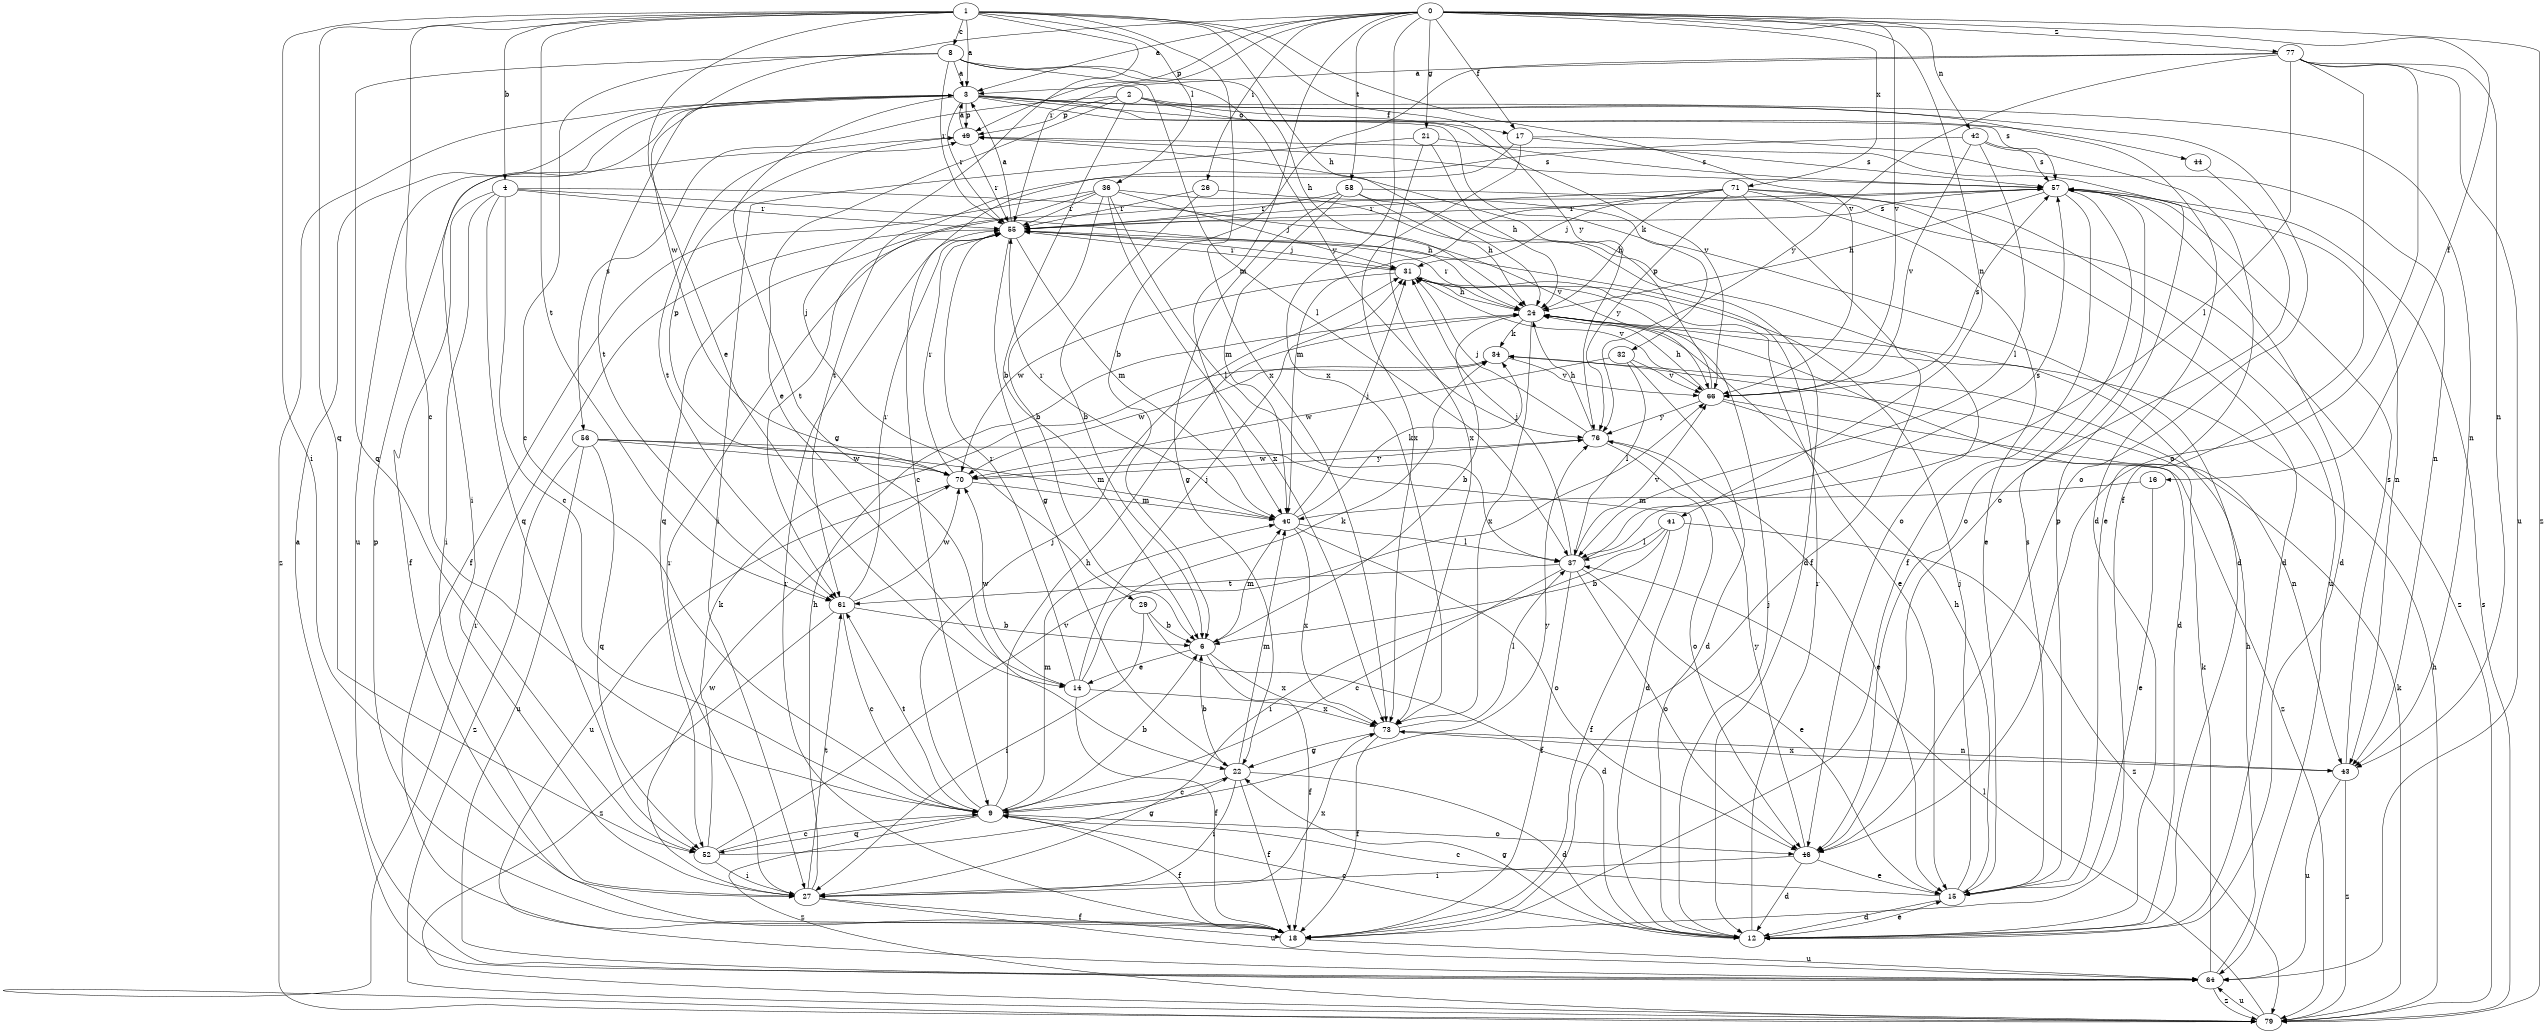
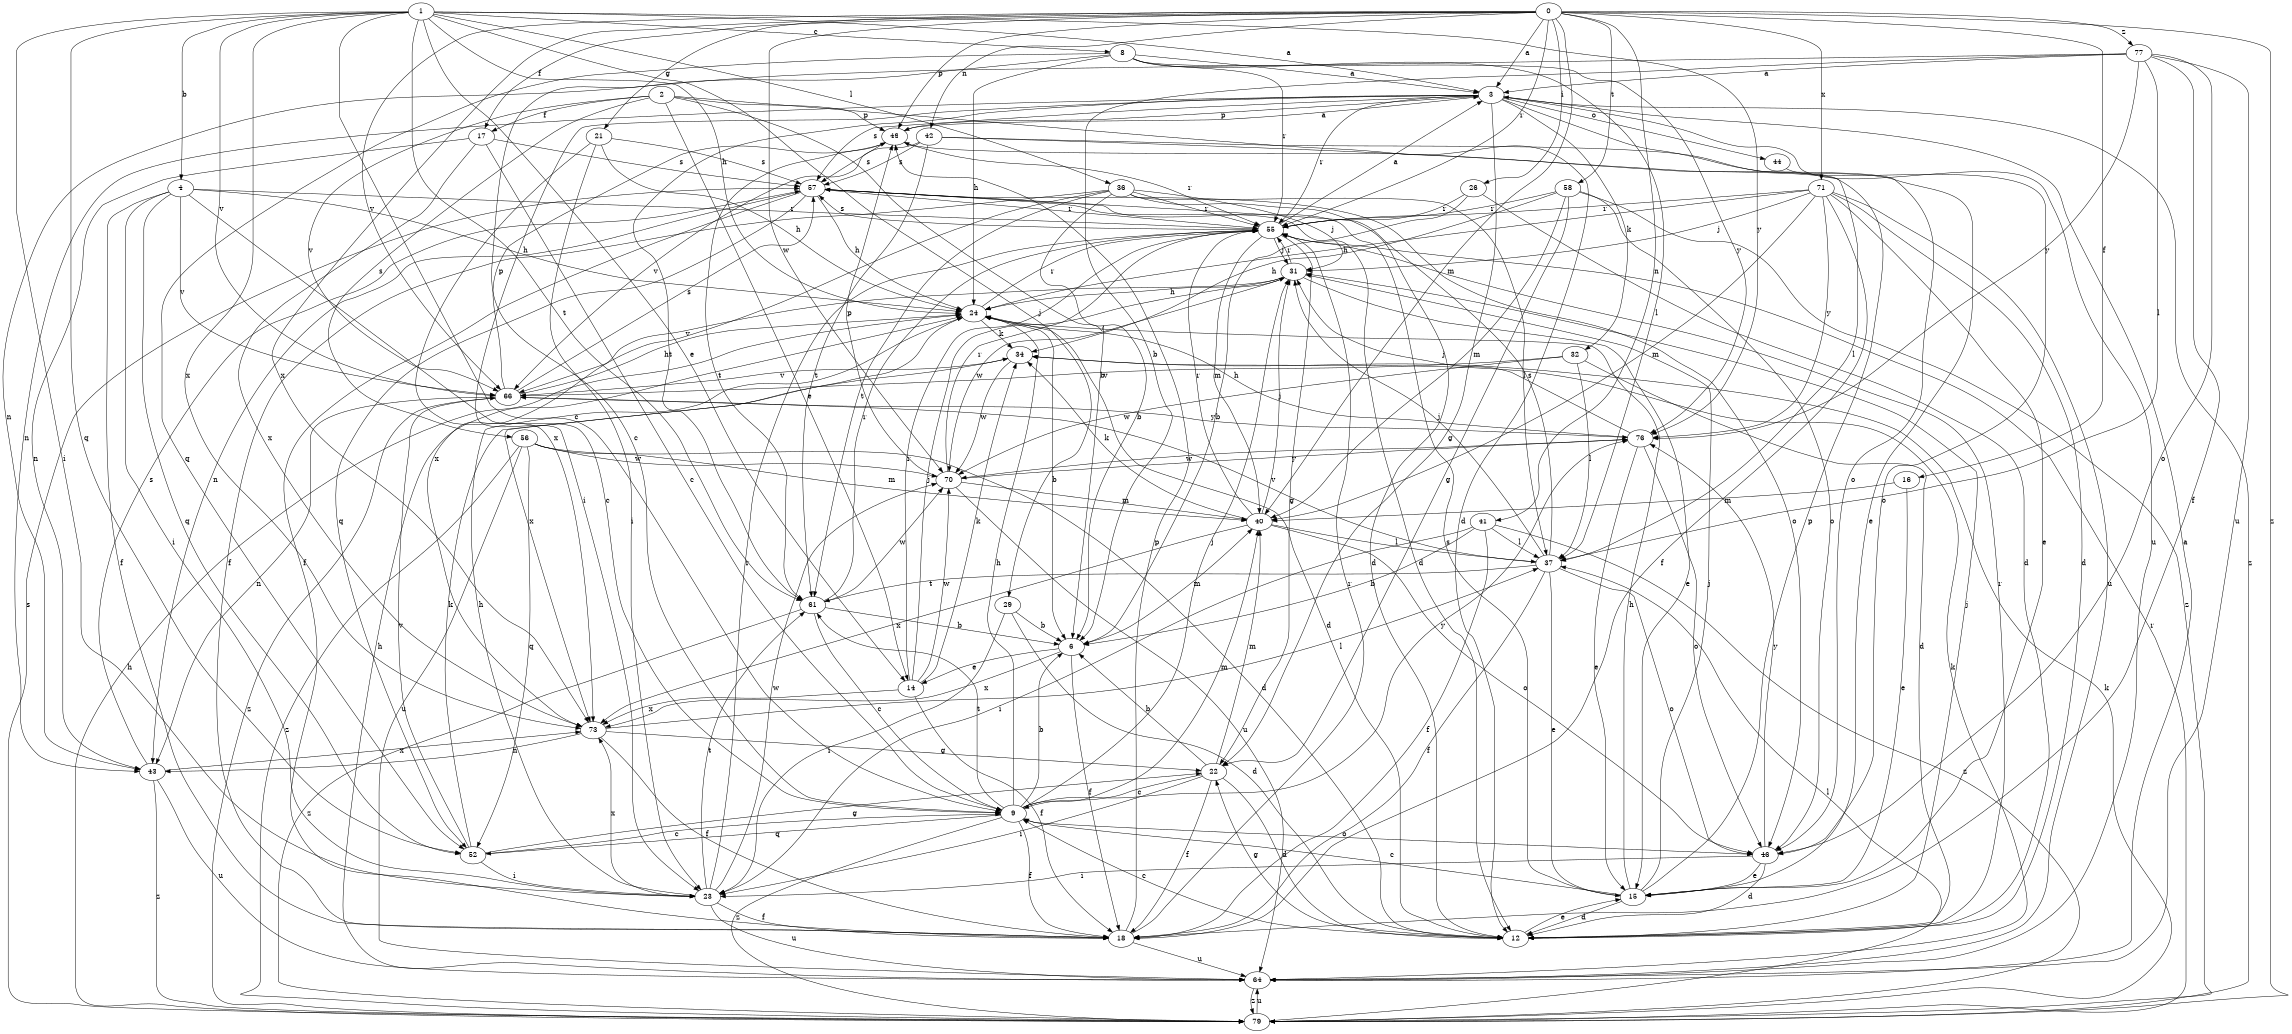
edge "58" -> "24": now "58" -> "34"
edge "37" -> "9": removed, label "c"
node "27": label "27" -> "23"
